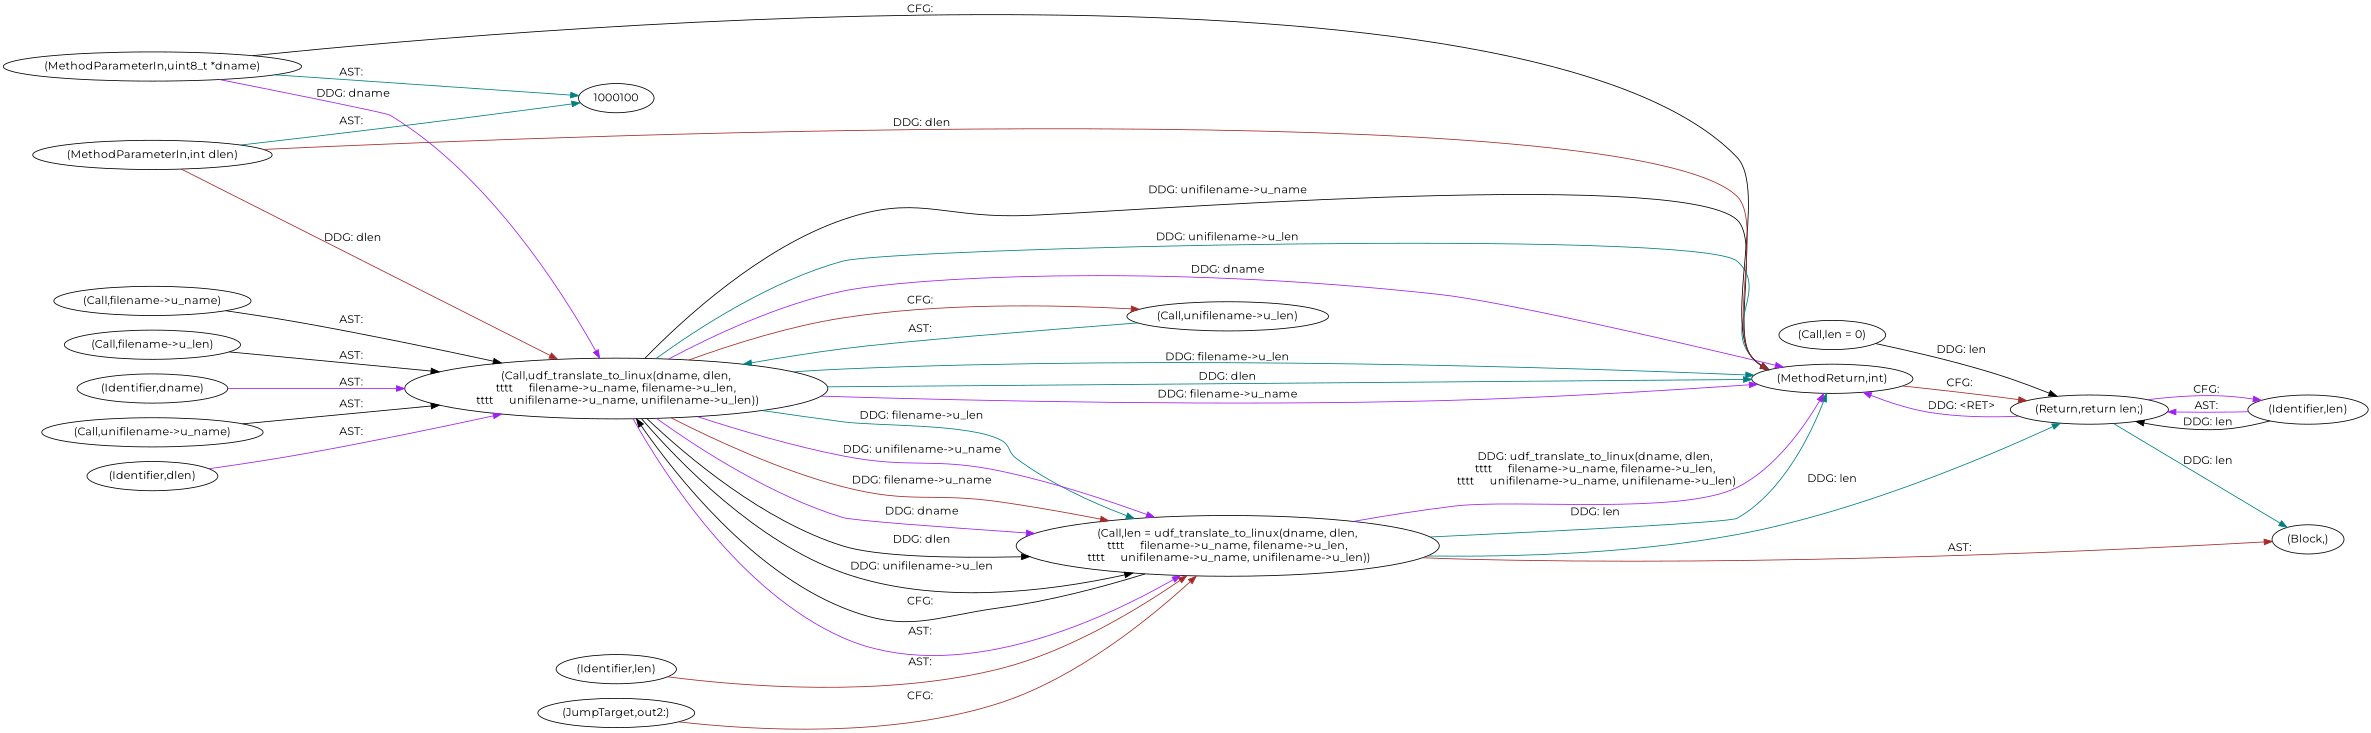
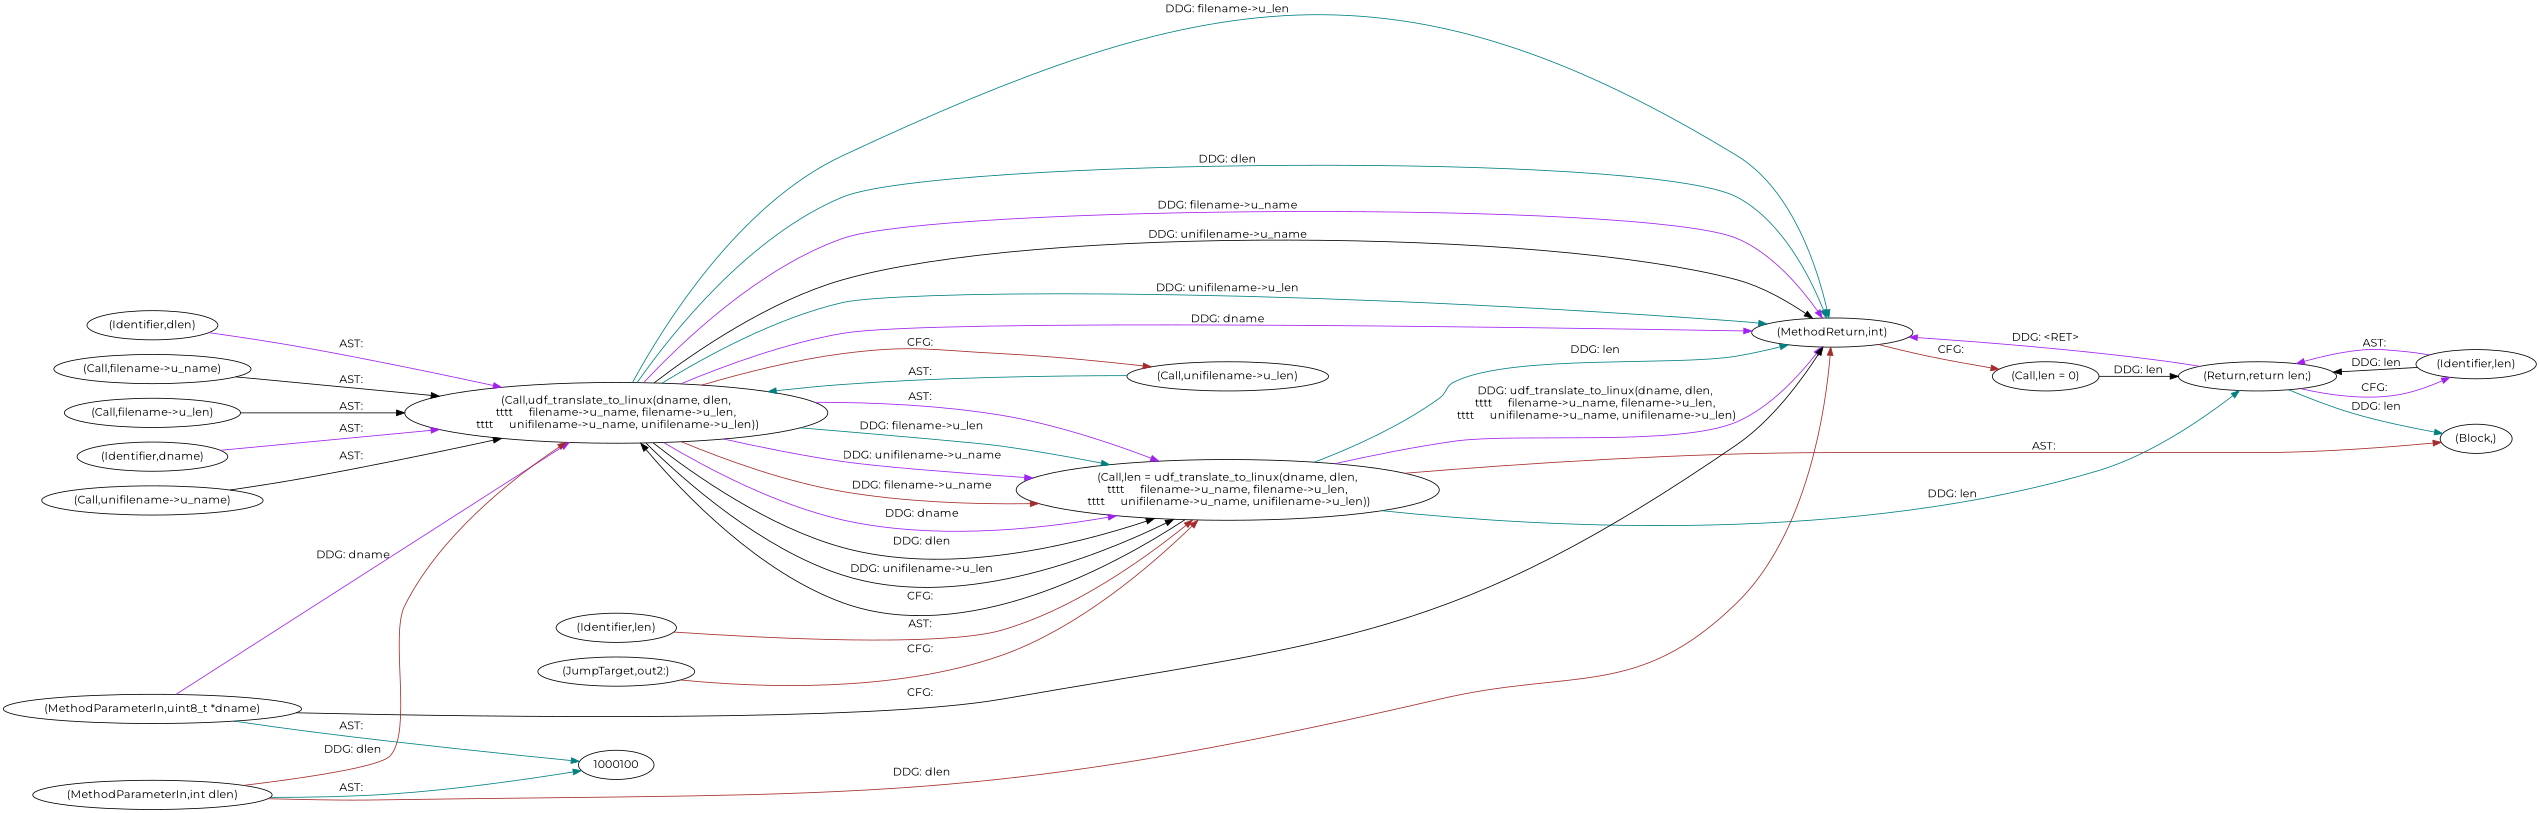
edge "(MethodReturn,int)" -> "(Return,return len;)": now "(MethodReturn,int)" -> "(Call,len = 0)"
